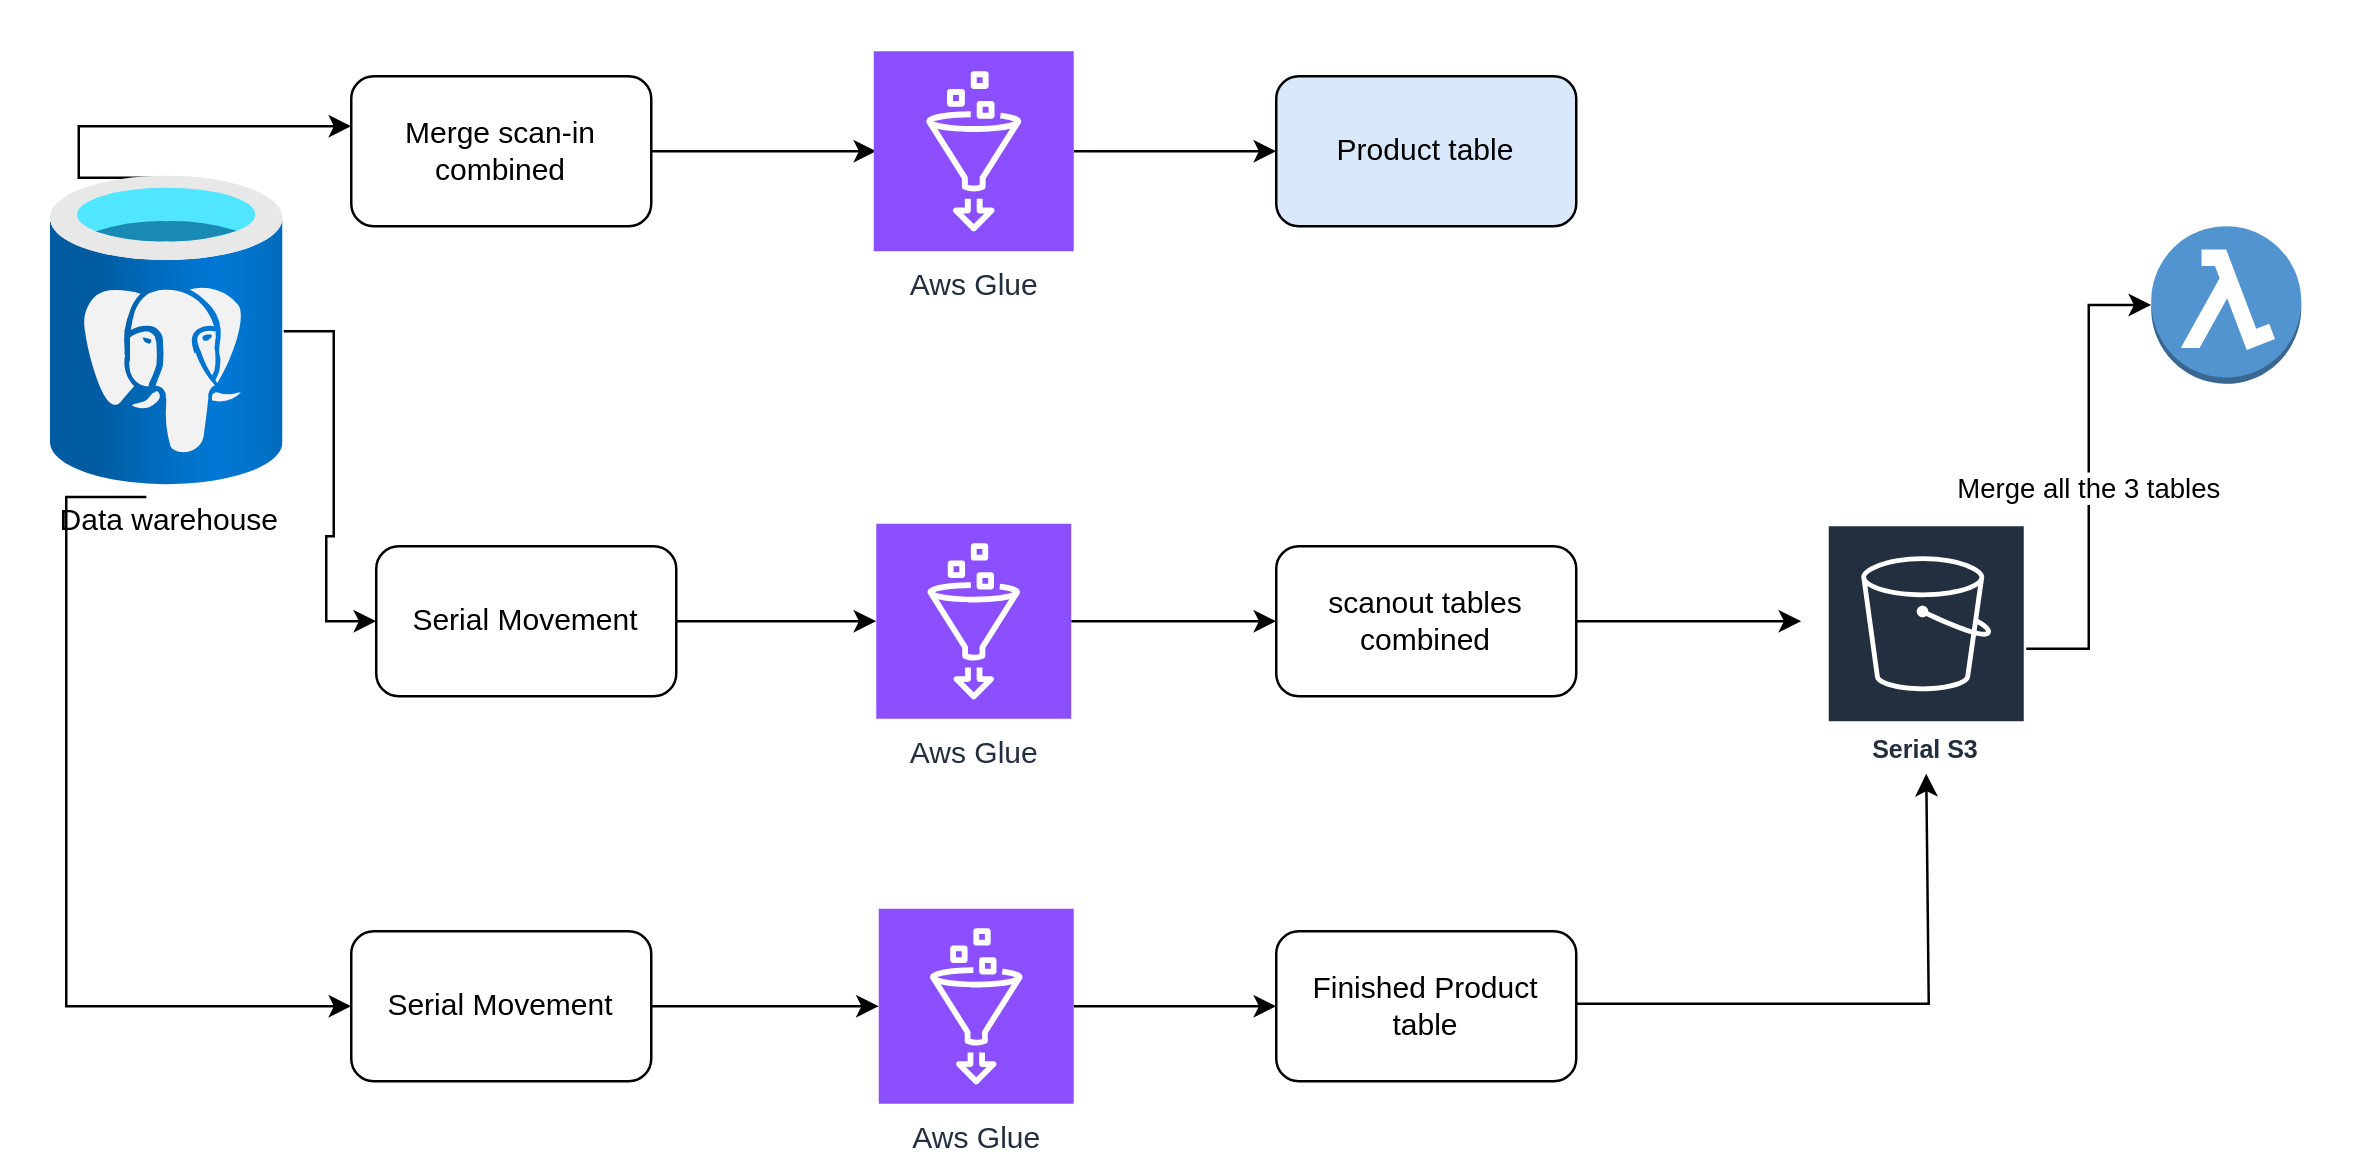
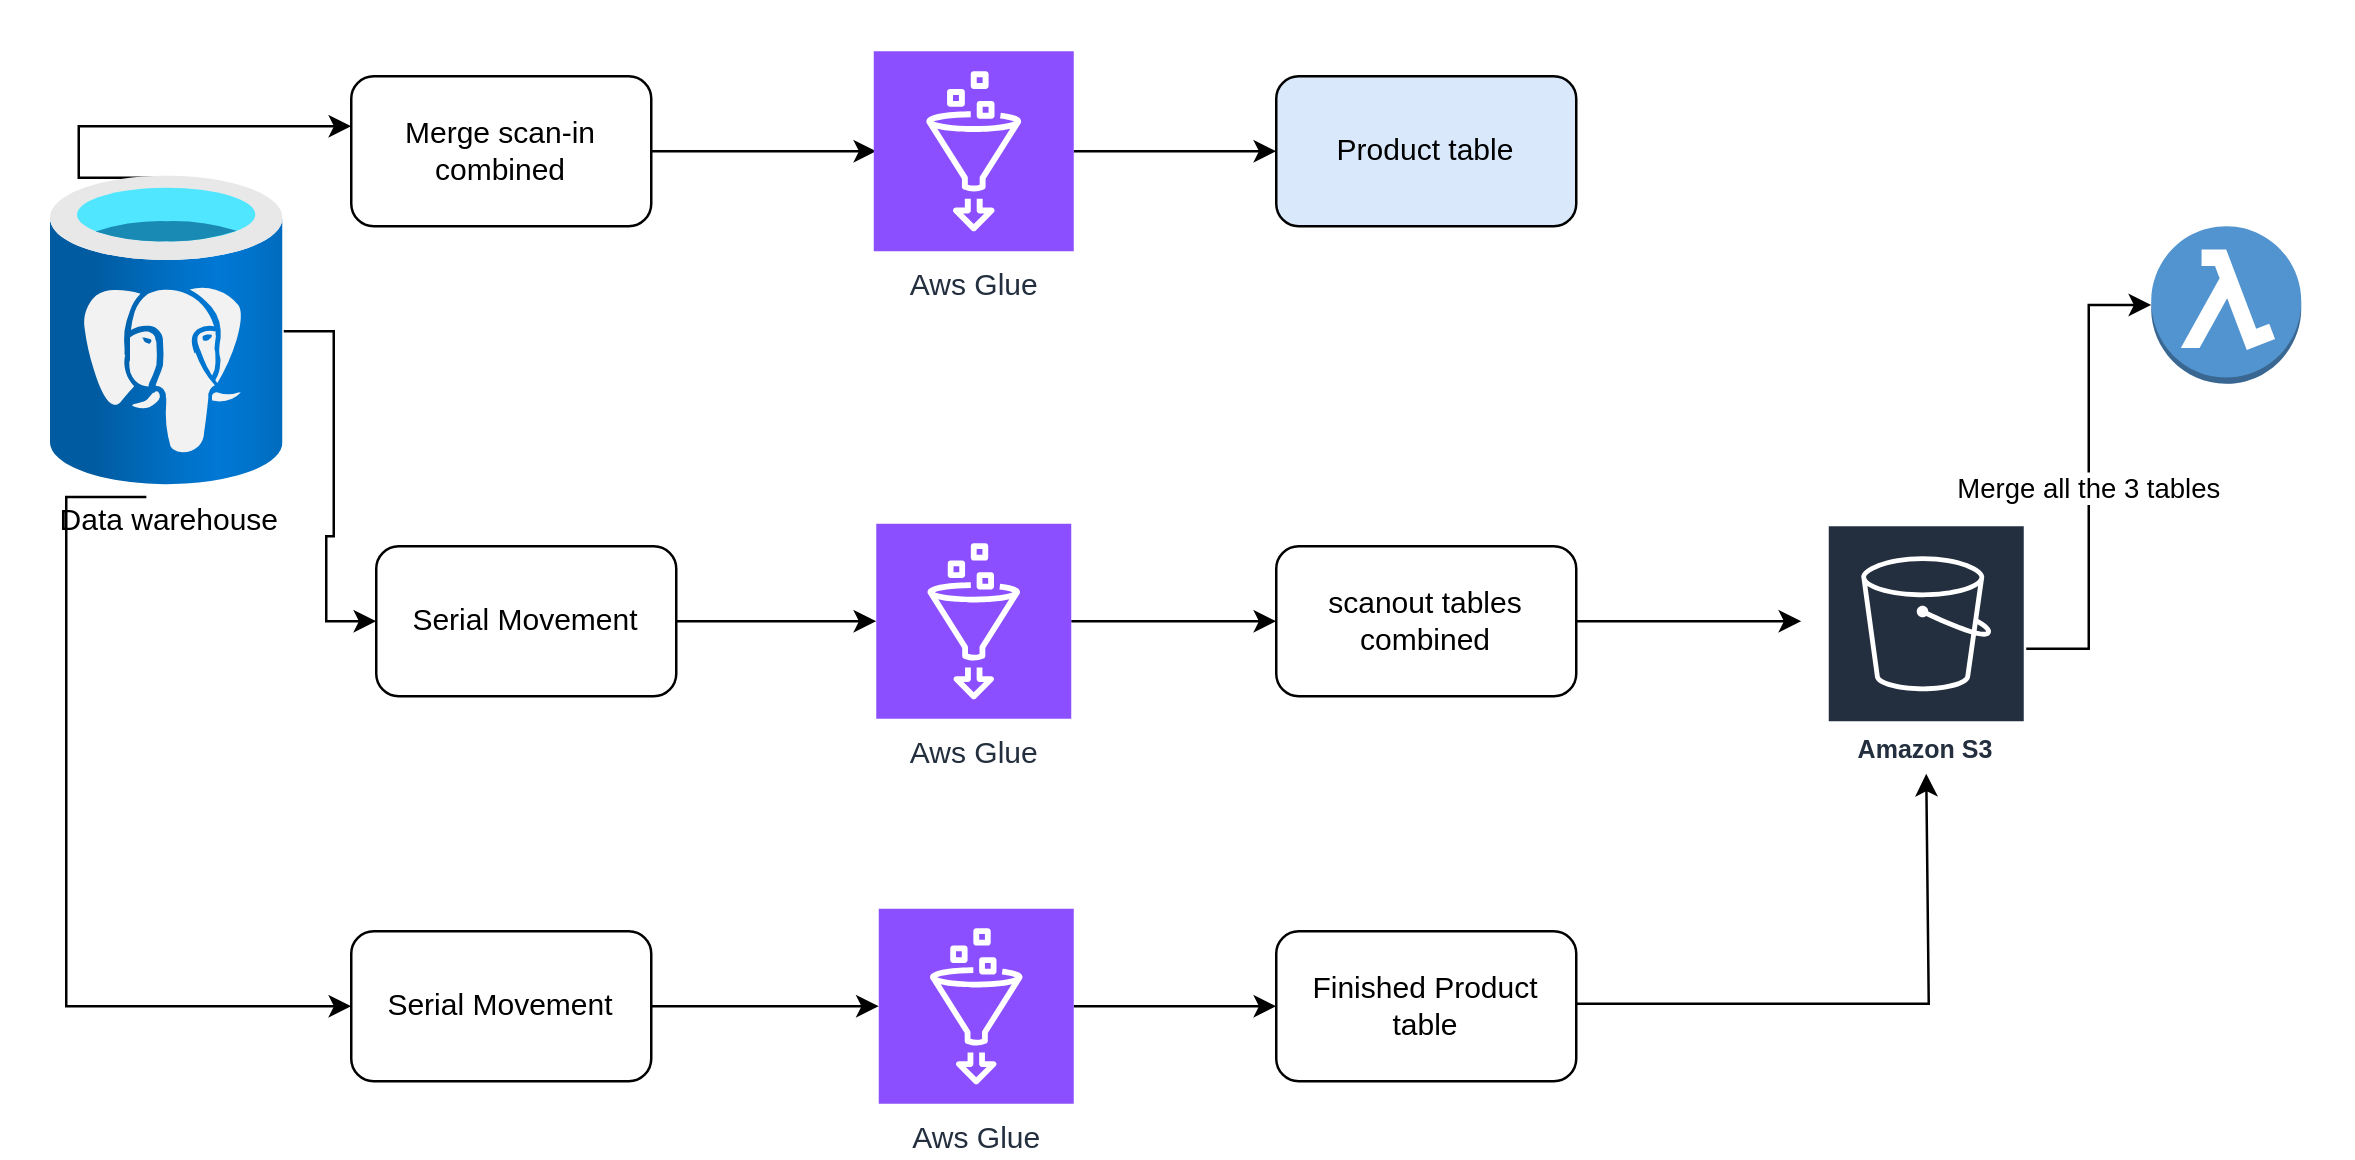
node "Serial S3": label "Serial S3" -> "Amazon S3"
